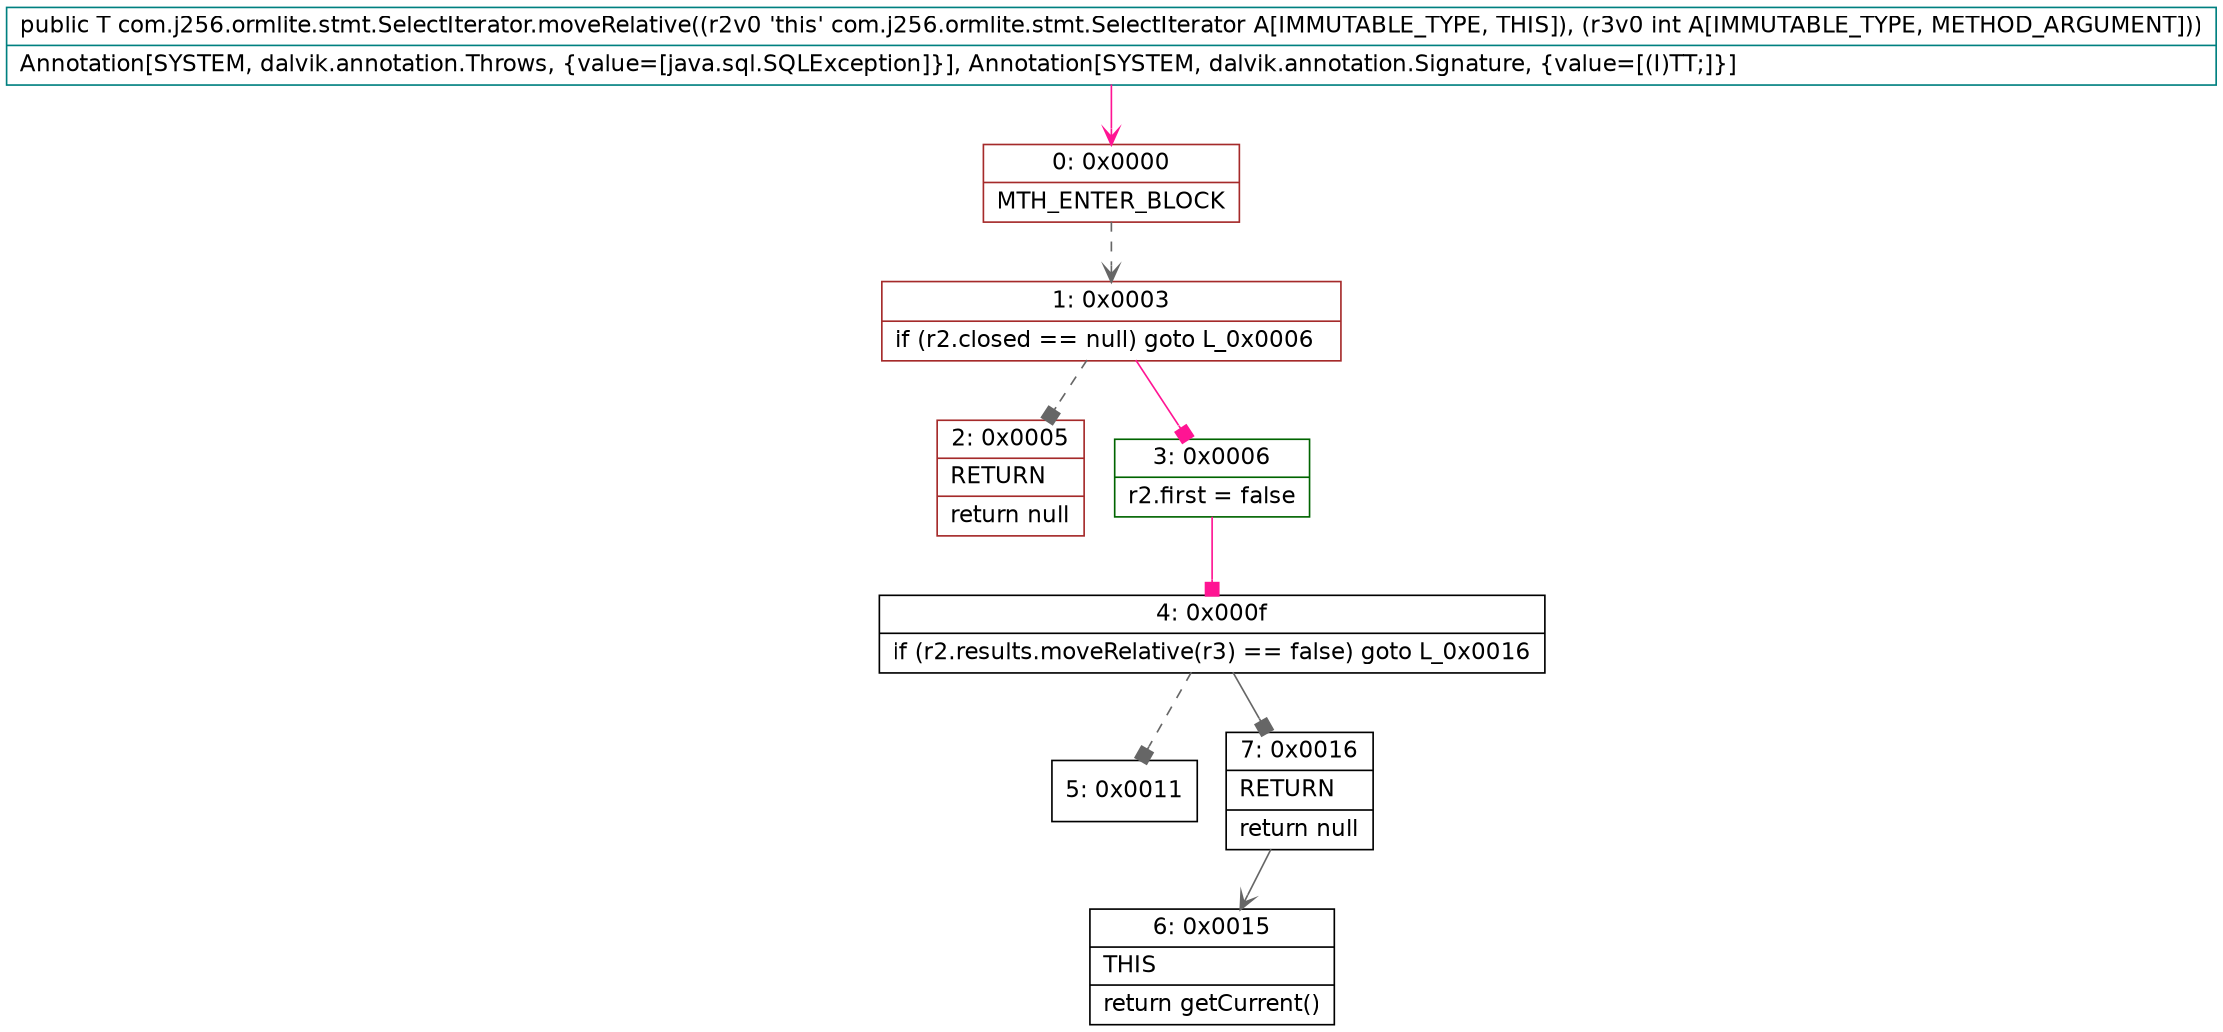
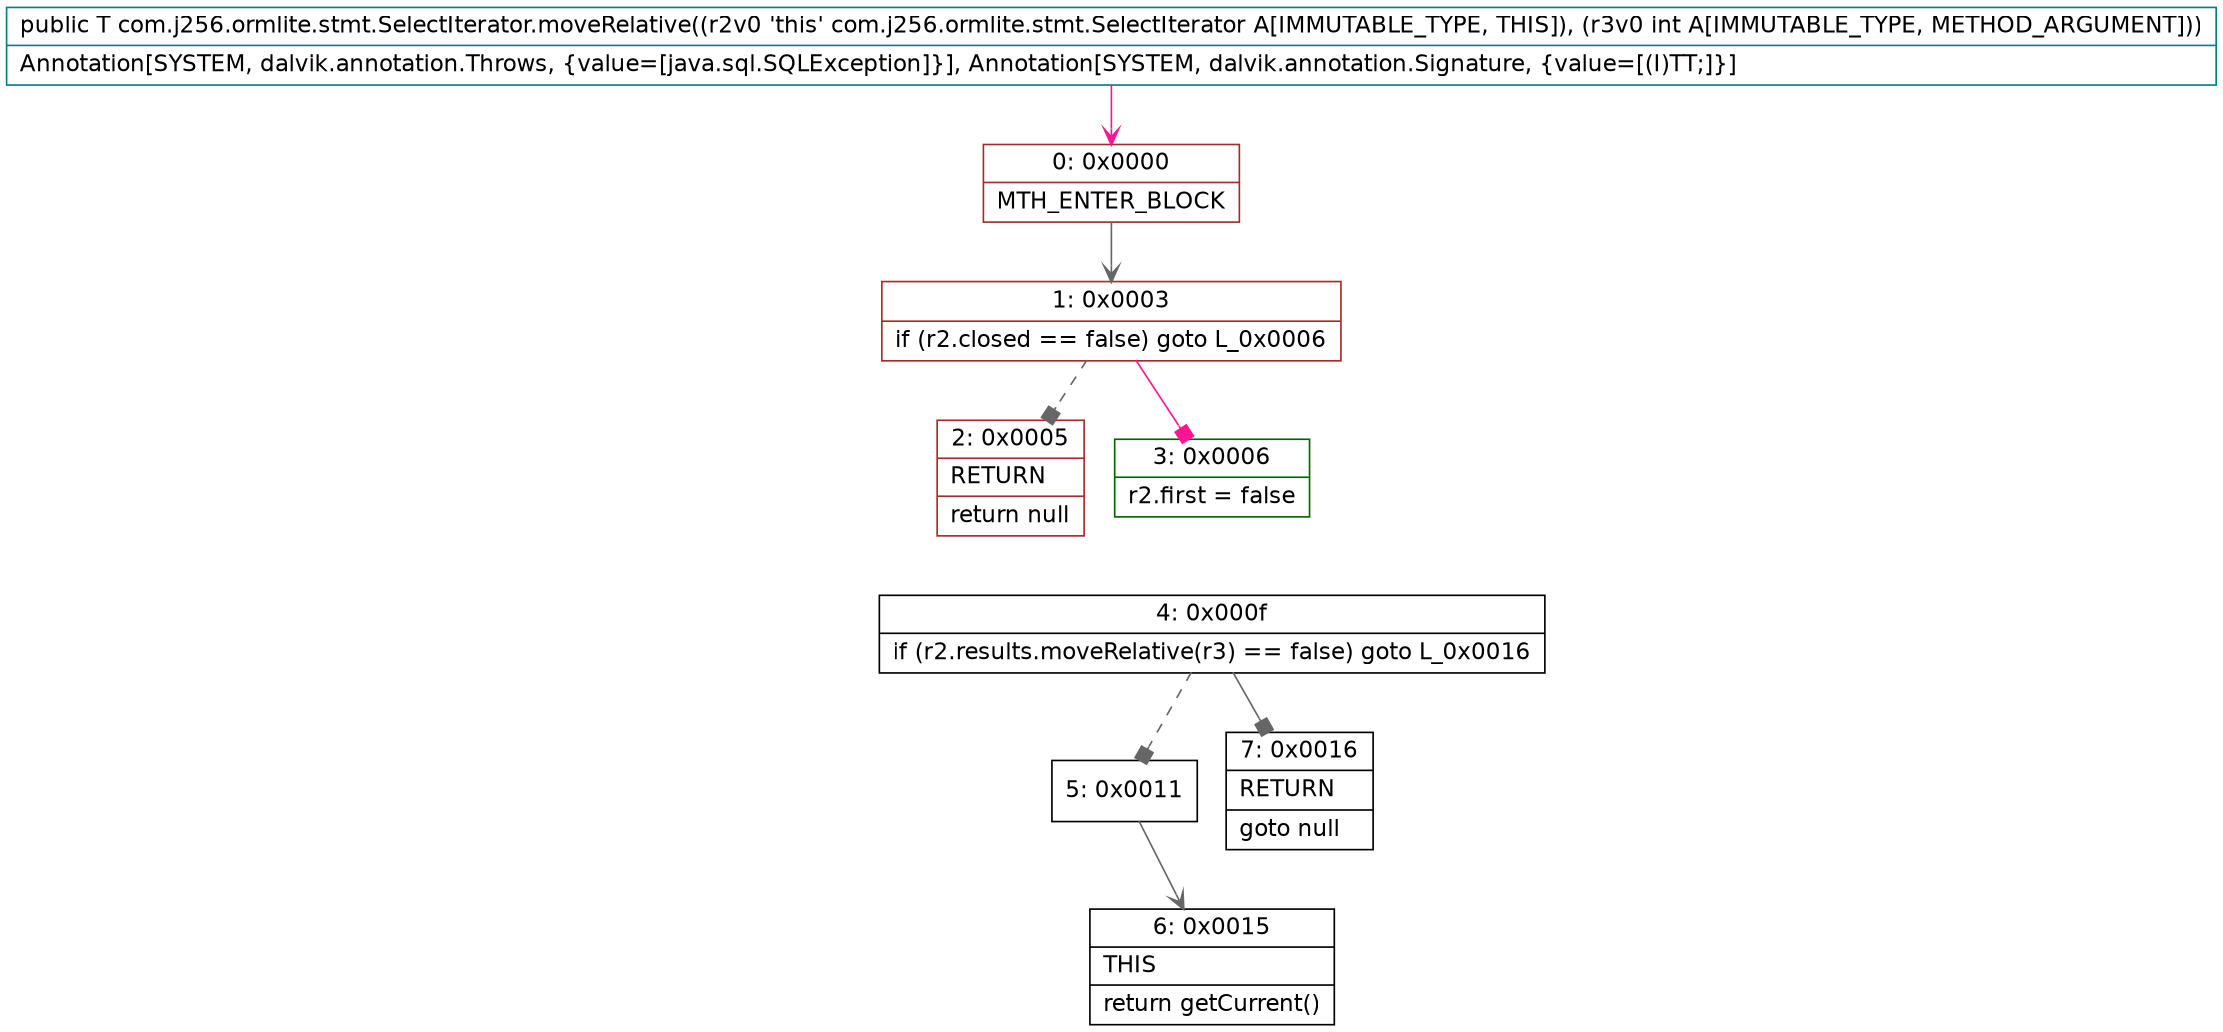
edge "0: 0x0000" -> "1: 0x0003": style dashed -> solid
node "1: 0x0003": text "if (r2.closed == null) goto L_0x0006" -> "if (r2.closed == false) goto L_0x0006"
edge "3: 0x0006" -> "4: 0x000f": removed
node "7: 0x0016": text "return null" -> "goto null"
edge "7: 0x0016" -> "6: 0x0015": now "5: 0x0011" -> "6: 0x0015"
